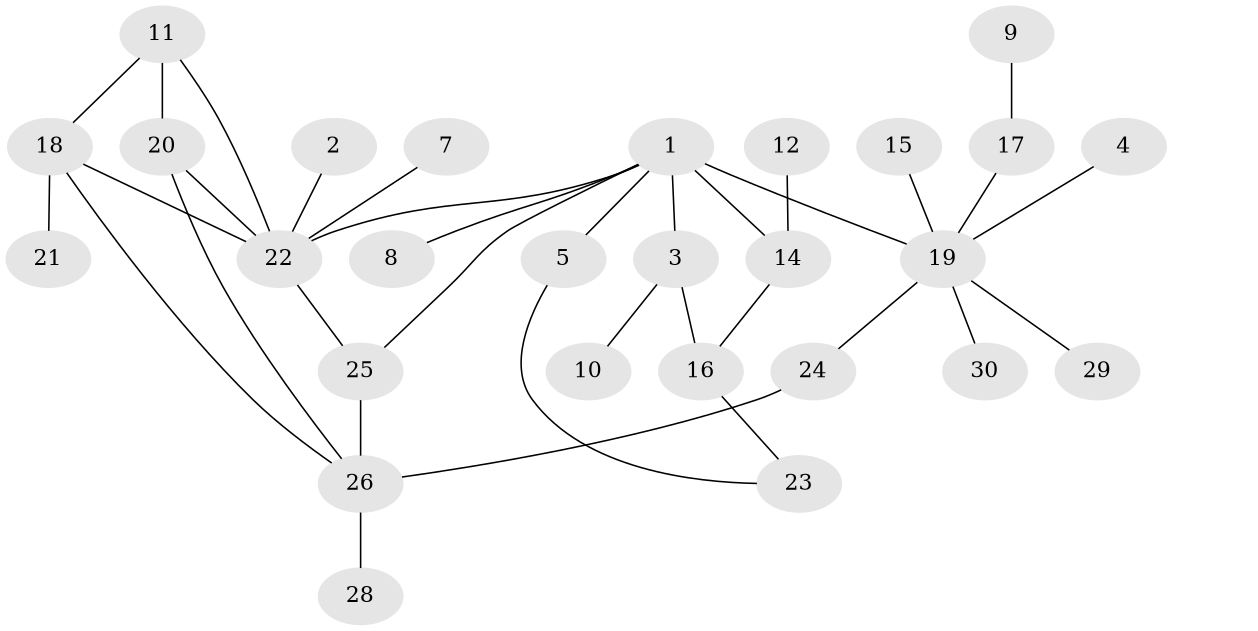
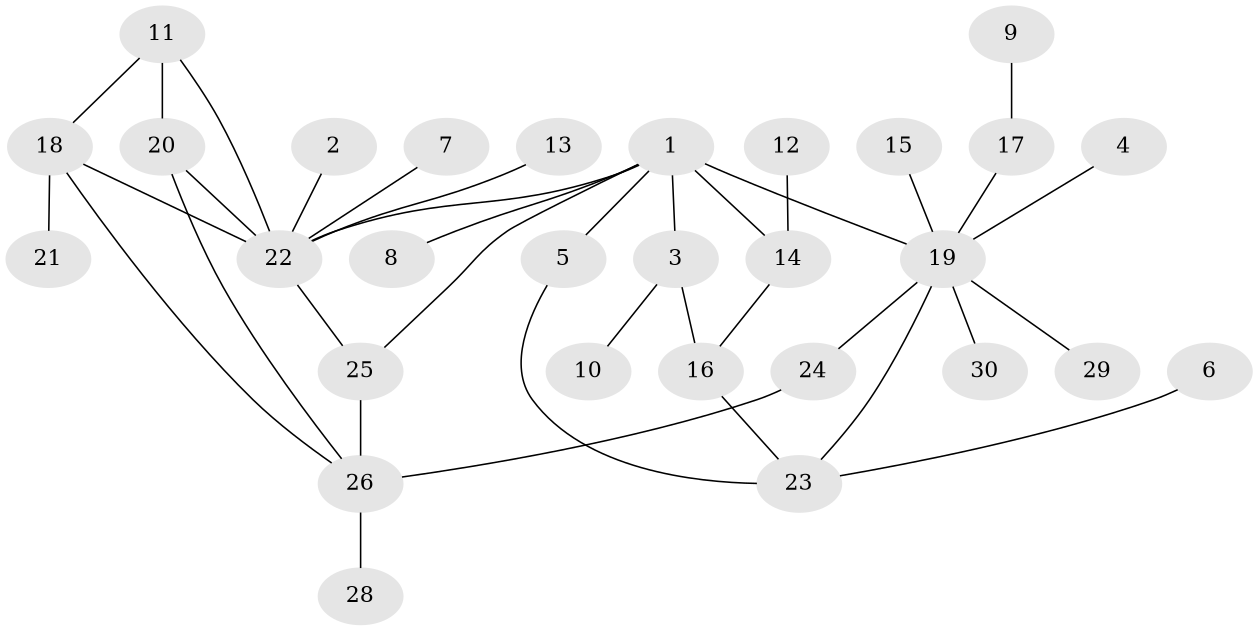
node "13": added
node "6": added
edge "19" -- "23": added
